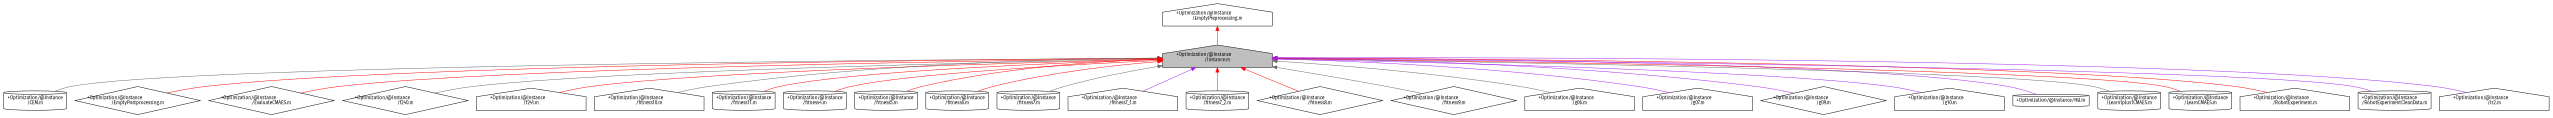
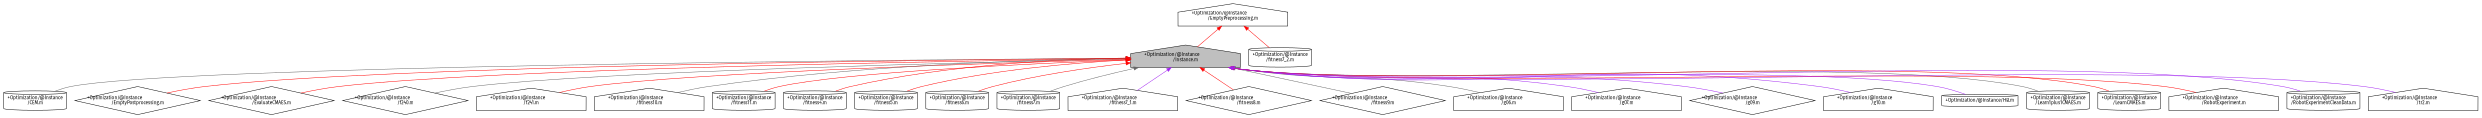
edge "+Optimization/@Instance /fitness7_2.m" -> "+Optimization/@Instance /Instance.m": now "+Optimization/@Instance /fitness7_2.m" -> "+Optimization/@Instance /EmptyPreprocessing.m"
